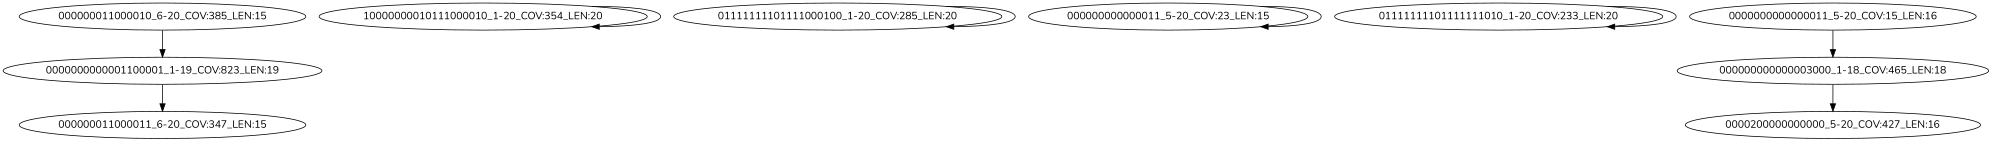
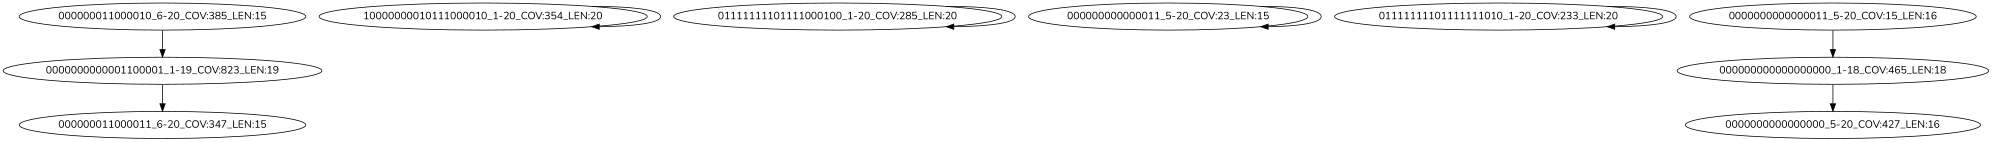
node "000000000000003000_1-18_COV:465_LEN:18": label "000000000000003000_1-18_COV:465_LEN:18" -> "000000000000000000_1-18_COV:465_LEN:18"
node "0000200000000000_5-20_COV:427_LEN:16": label "0000200000000000_5-20_COV:427_LEN:16" -> "0000000000000000_5-20_COV:427_LEN:16"
